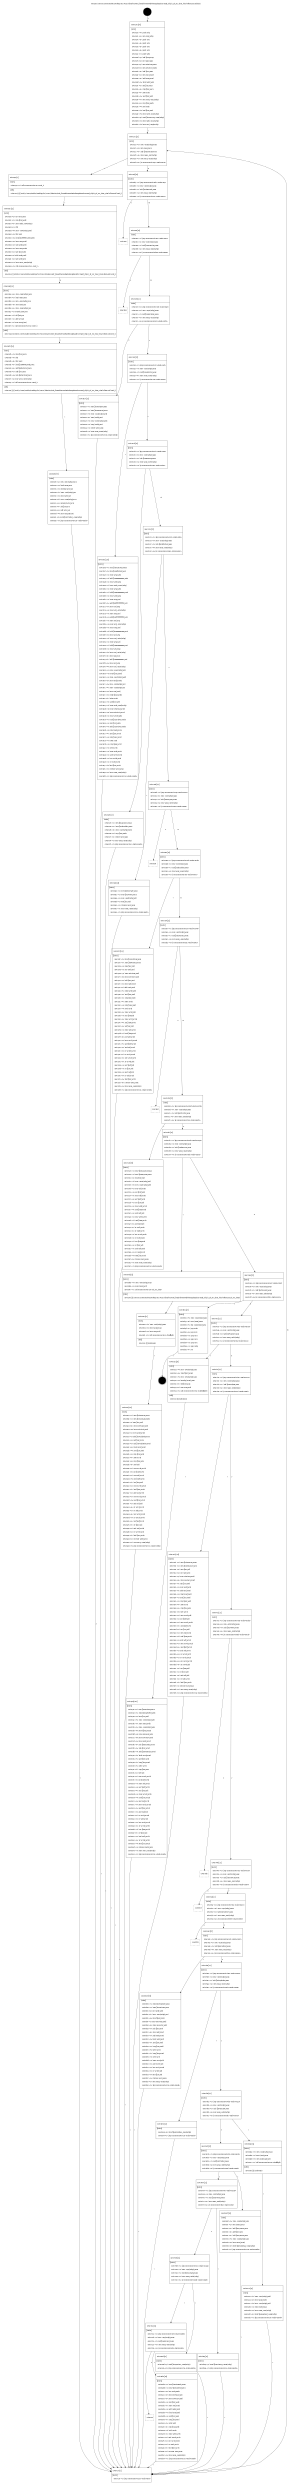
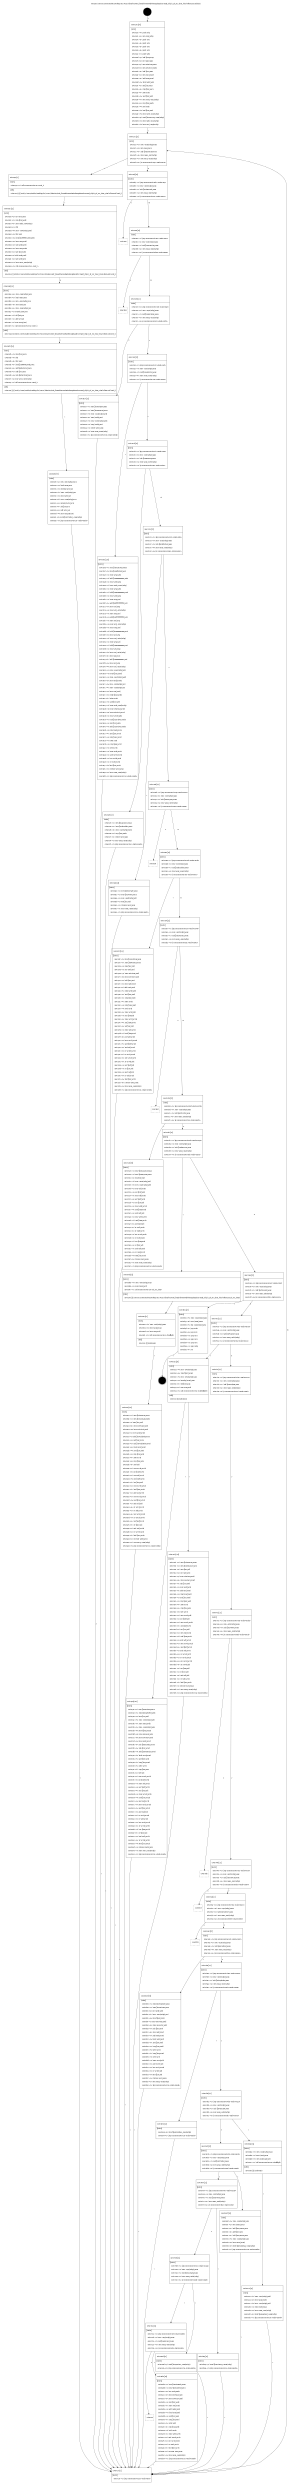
edge "0x40141c [25]" -> "0x401954 [134]": now "0x401782 [29]" -> "0x401954 [134]"
